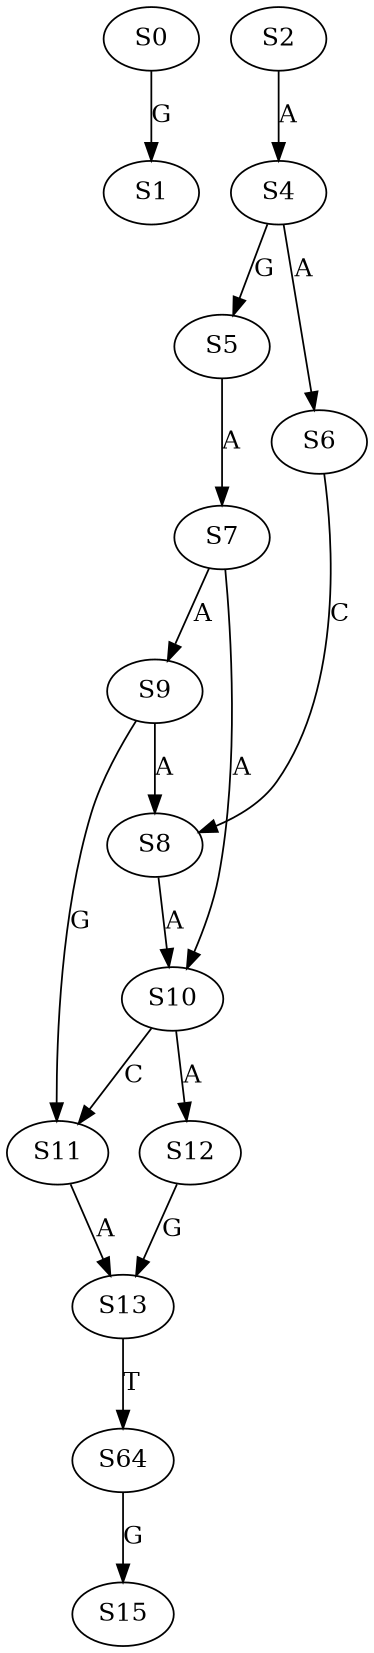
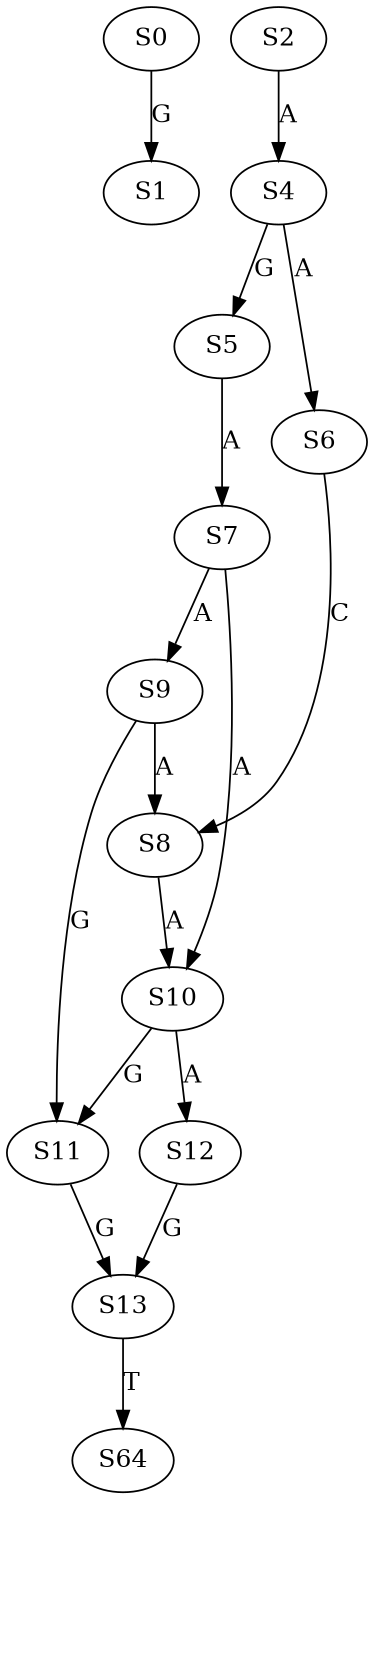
edge "S10" -> "S11": label "C" -> "G"
edge "S11" -> "S13": label "A" -> "G"
node "S15": removed
